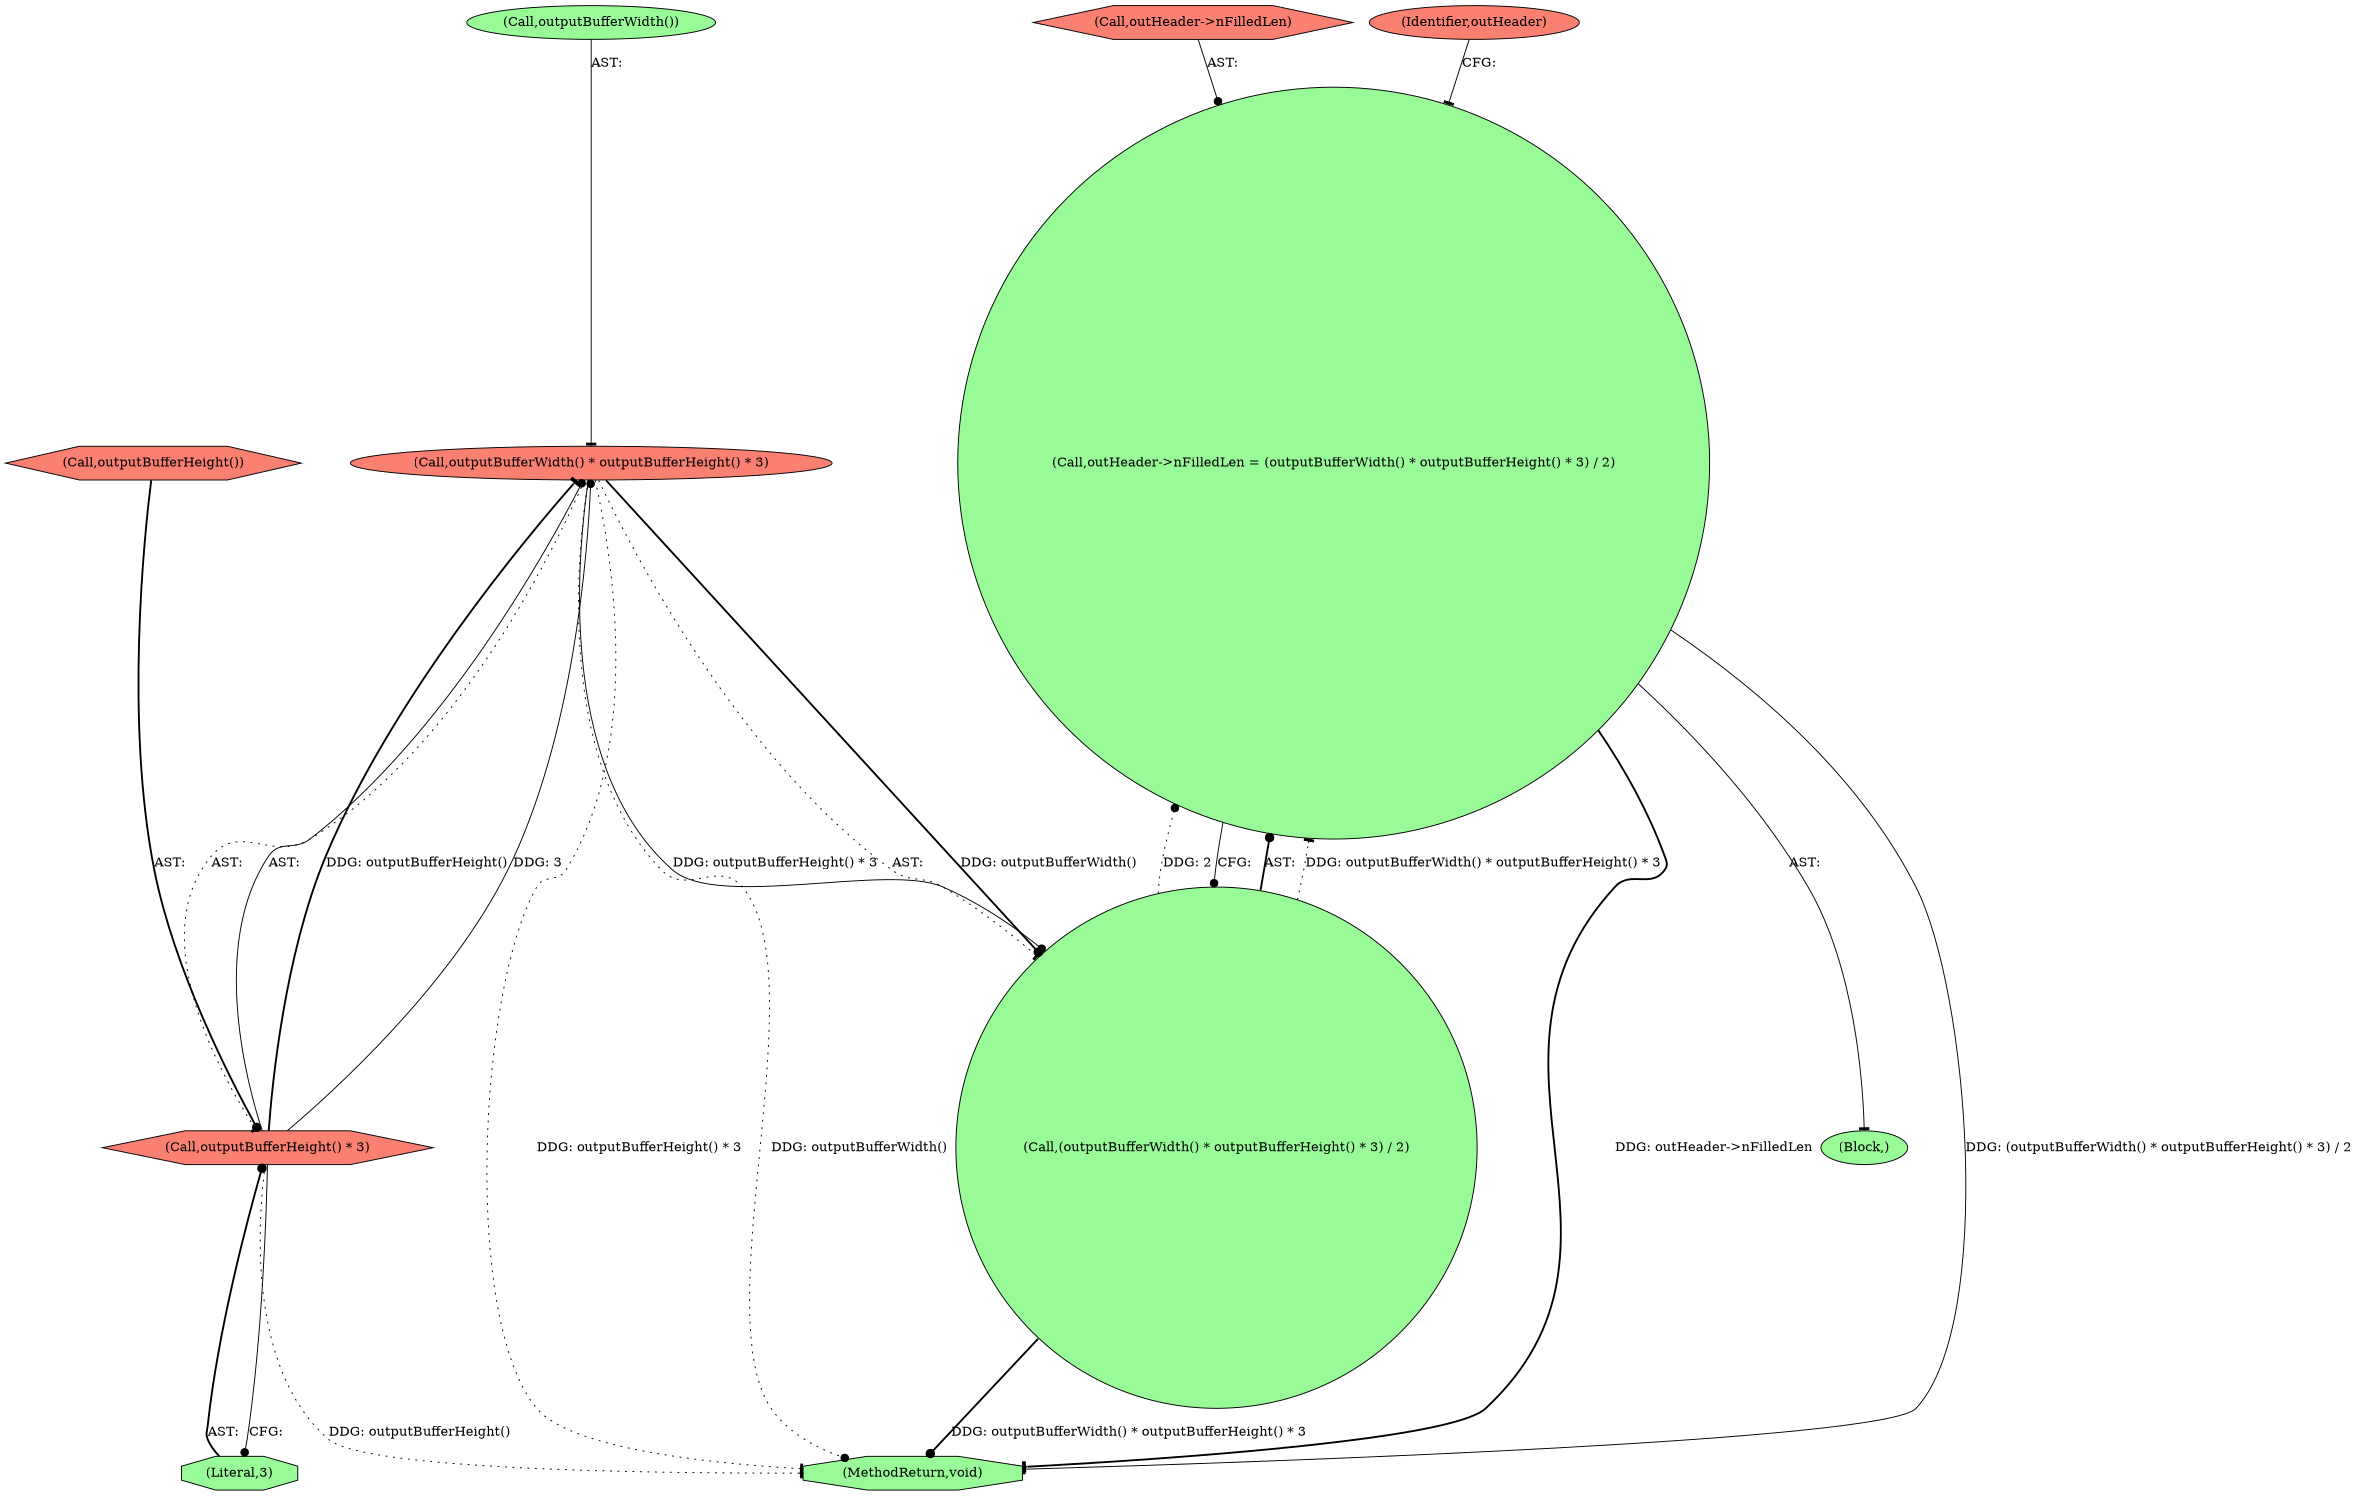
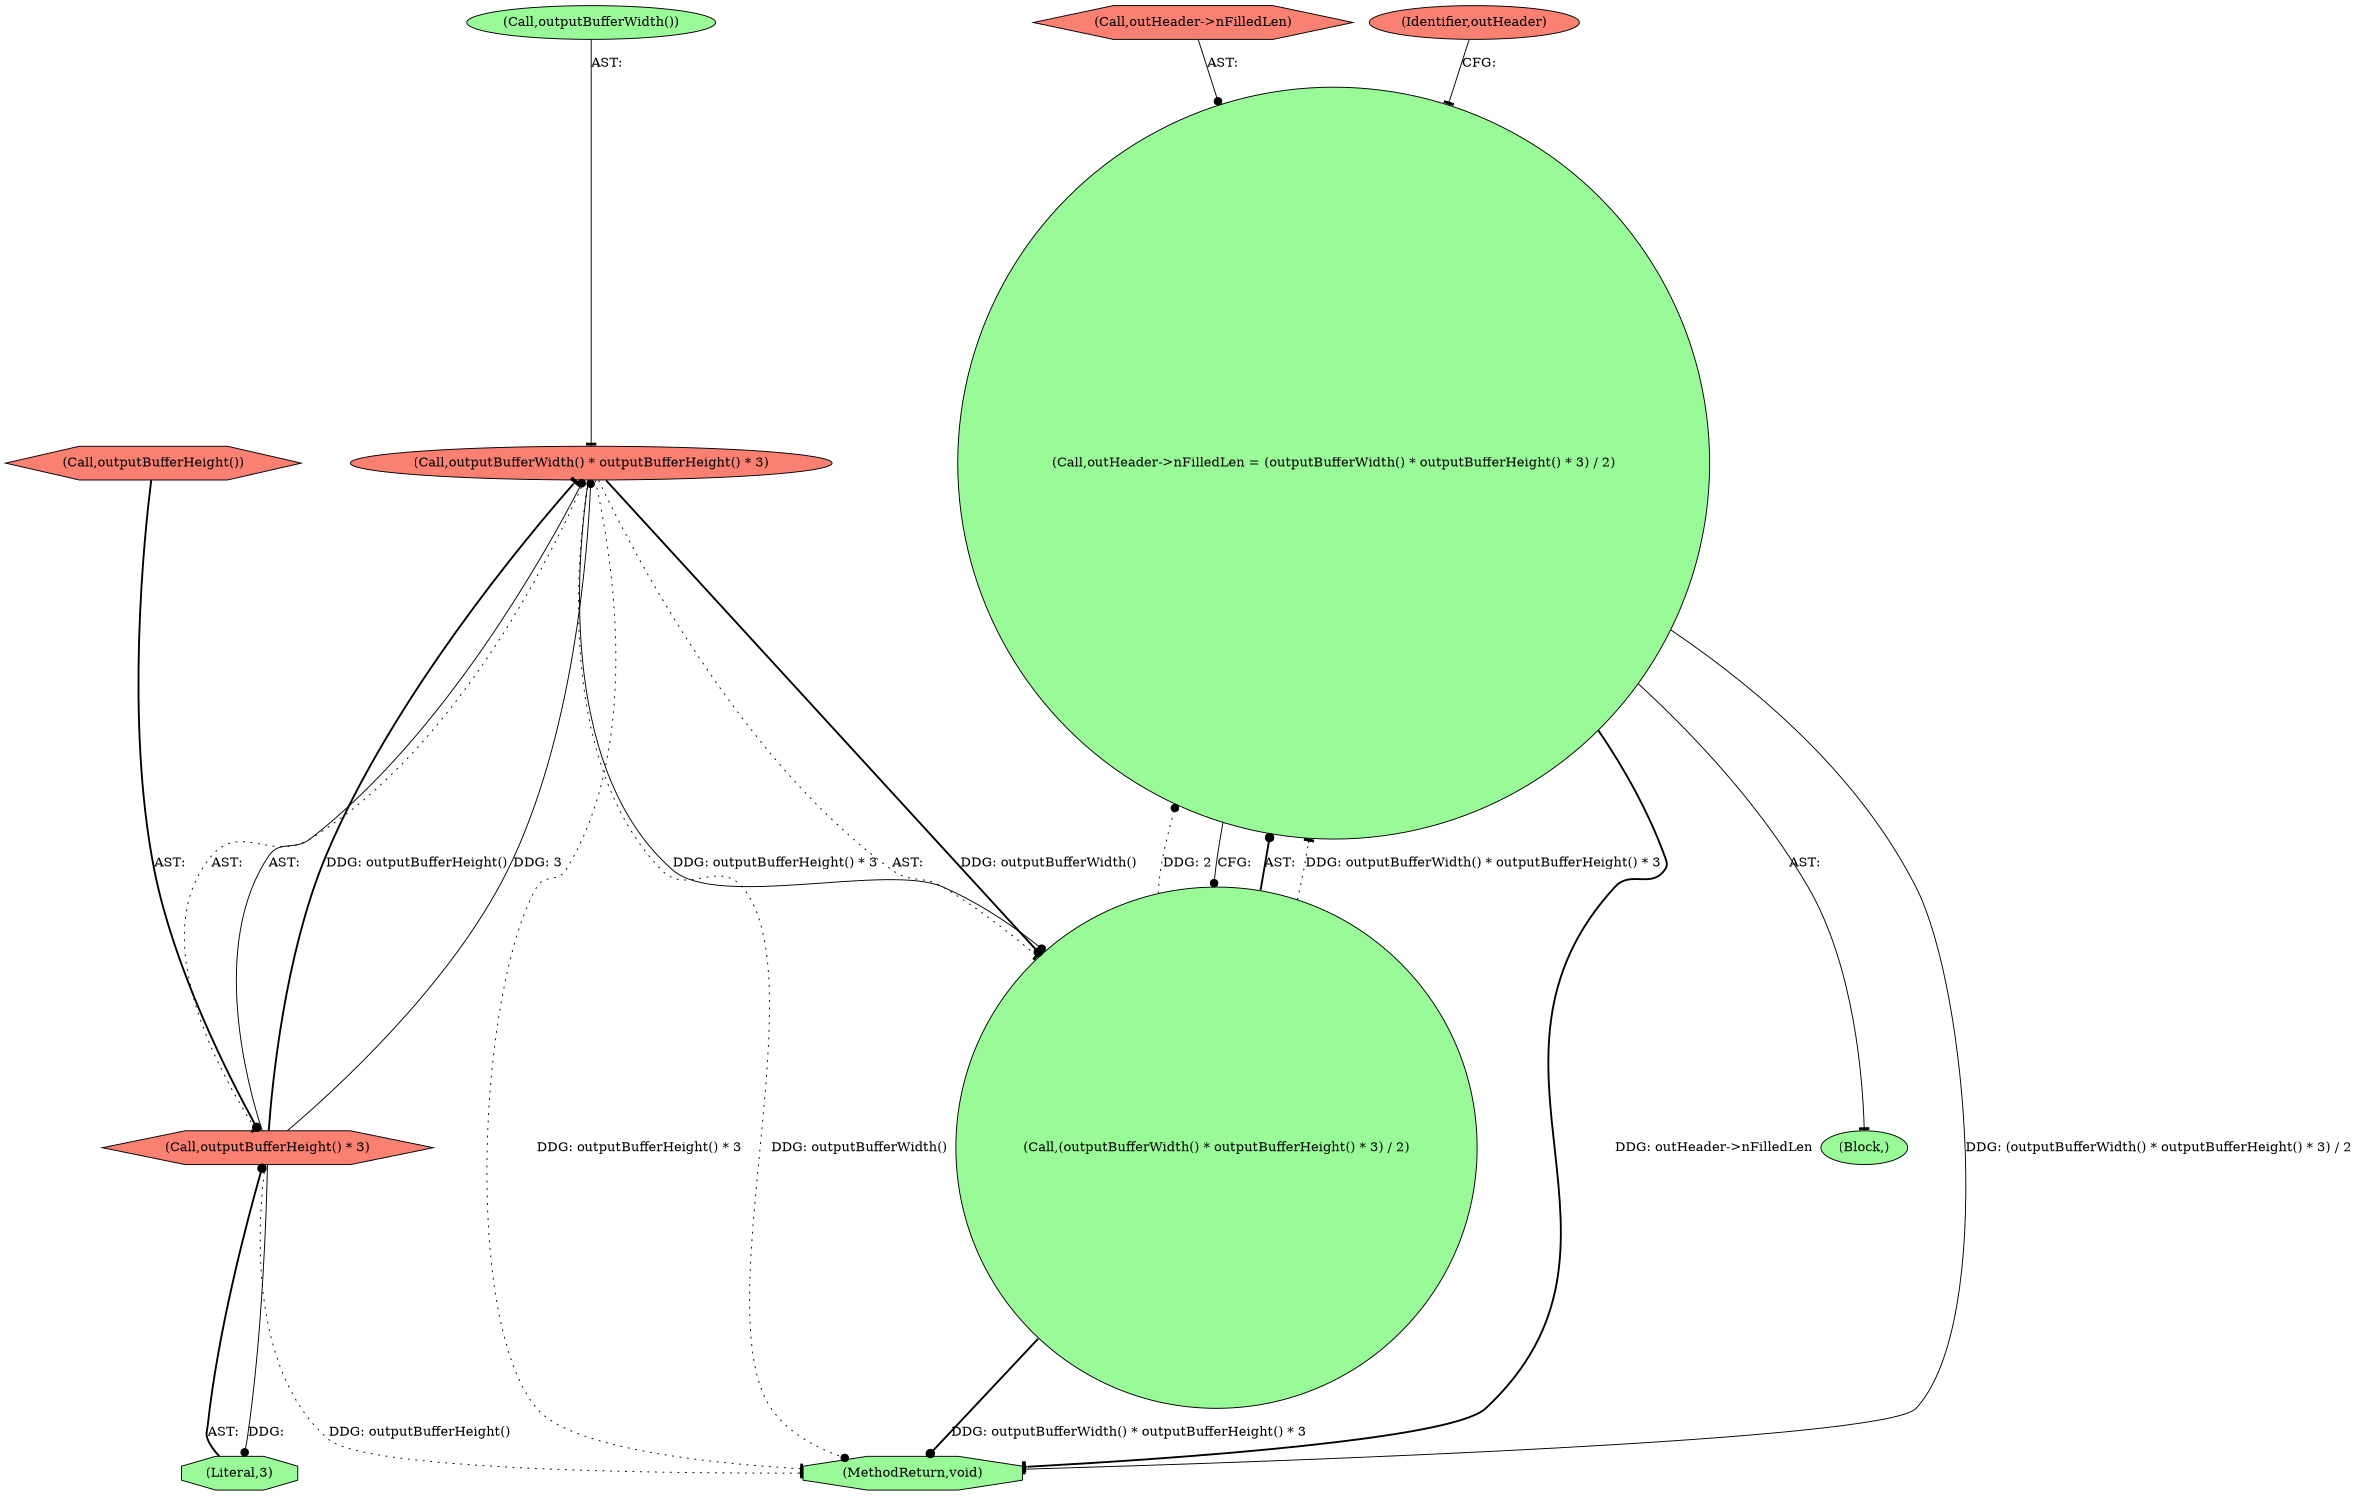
edge "(Call,outputBufferHeight() * 3)" -> "(Literal,3)": label "CFG: " -> "DDG: "
